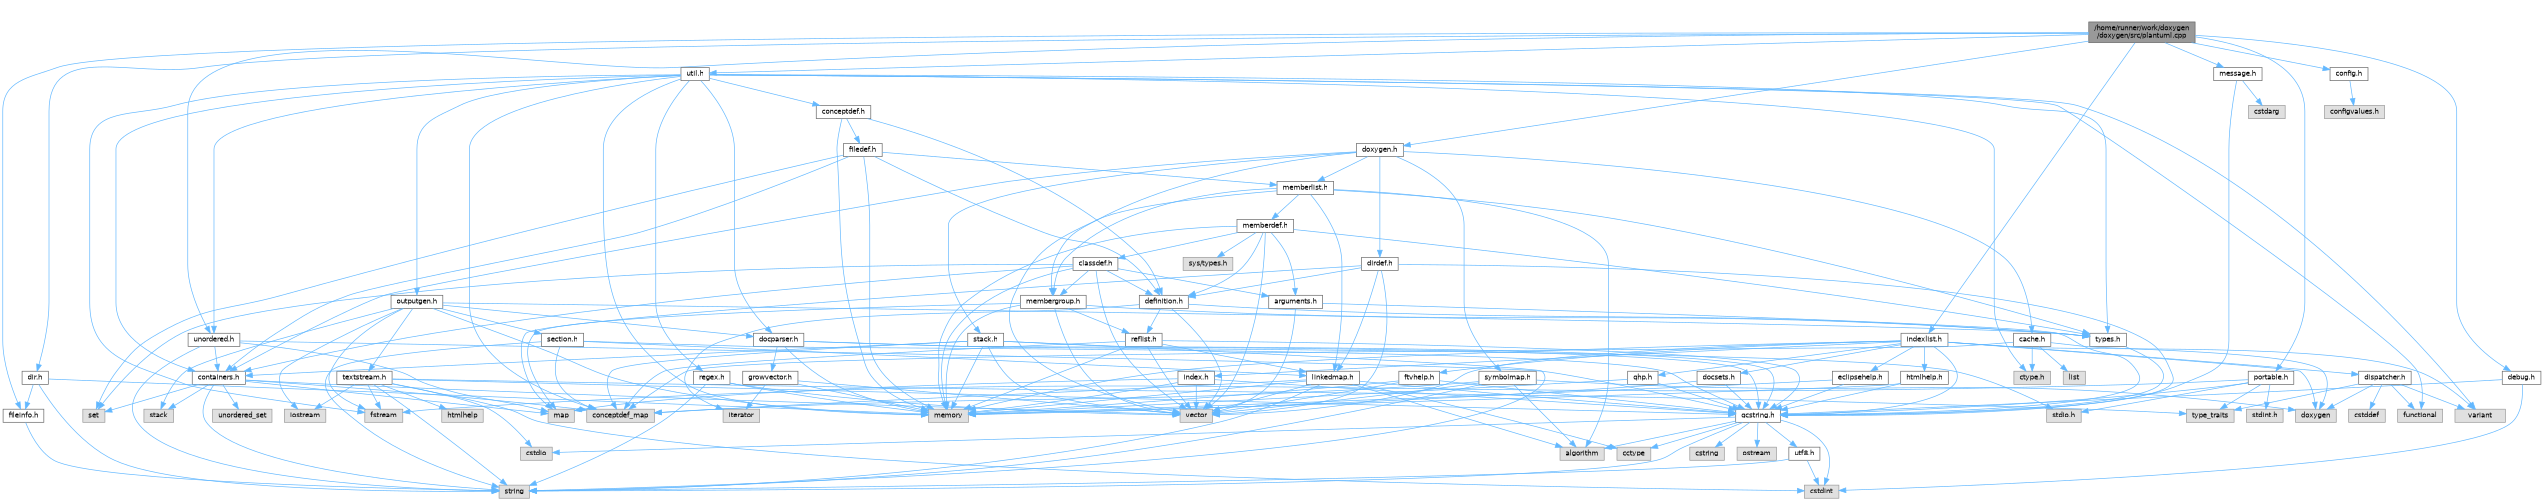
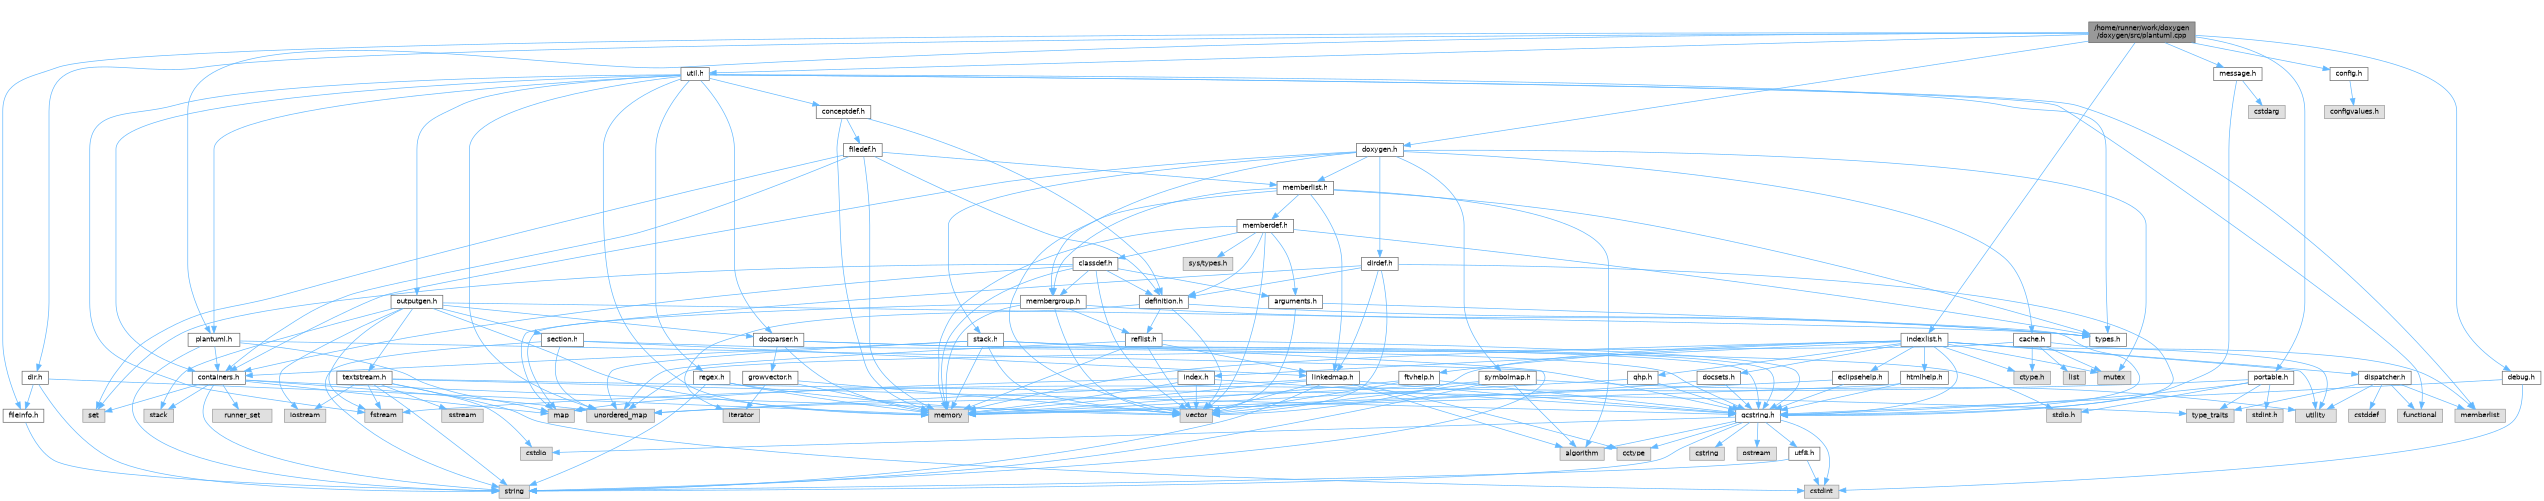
edge "util.h" -> "ctype.h": now "indexlist.h" -> "ctype.h"
node "unordered.h": label "unordered.h" -> "plantuml.h"
node "mutex": added
edge "types.h" -> "qcstring.h": removed
node "unordered_set": label "unordered_set" -> "runner_set"
node "htmlhelp": label "htmlhelp" -> "sstream"
node "conceptdef_map": label "conceptdef_map" -> "unordered_map"
node "doxygen": label "doxygen" -> "utility"
node "variant": label "variant" -> "memberlist"
